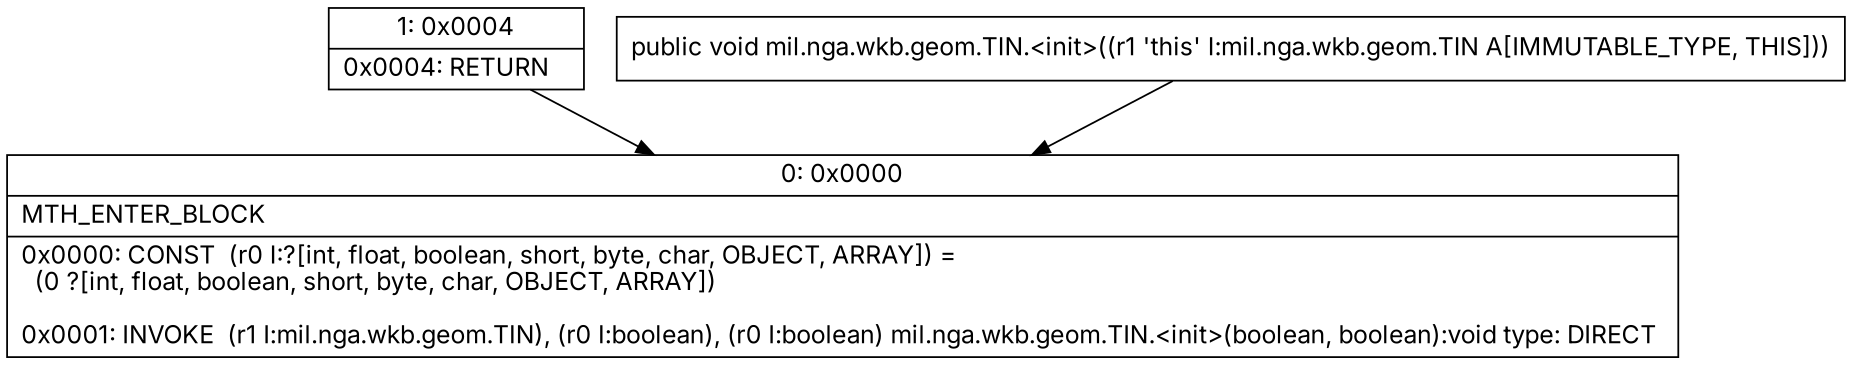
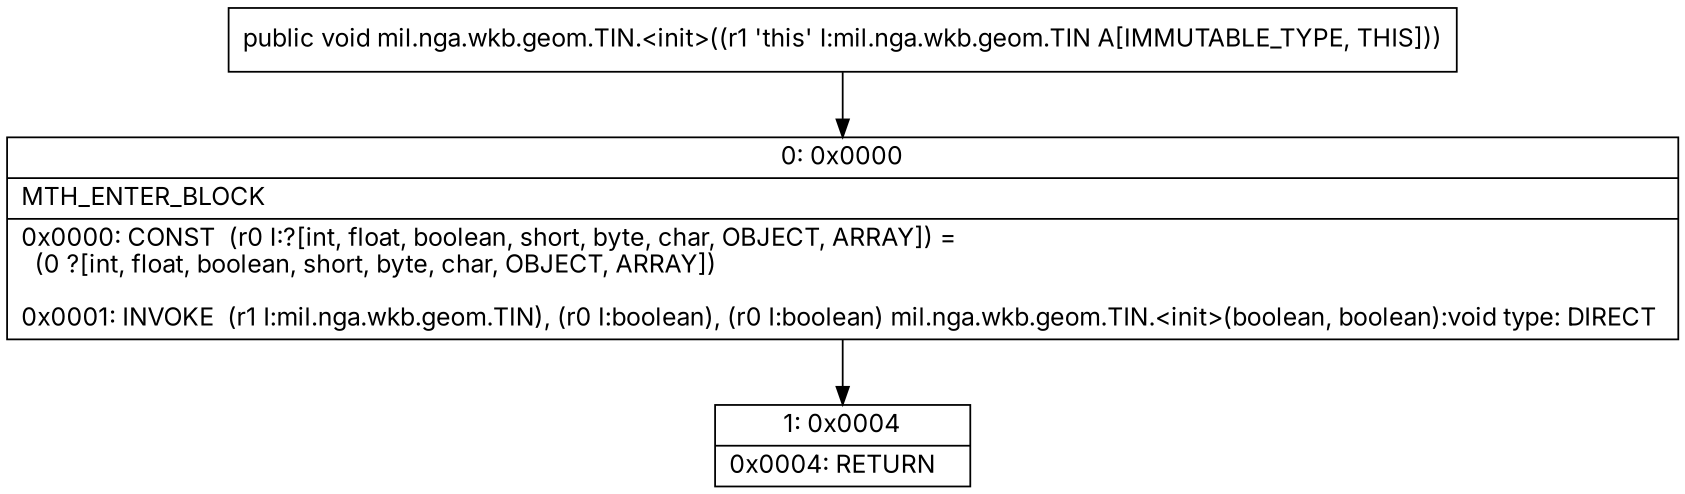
edge "1: 0x0004" -> "0: 0x0000": reversed
